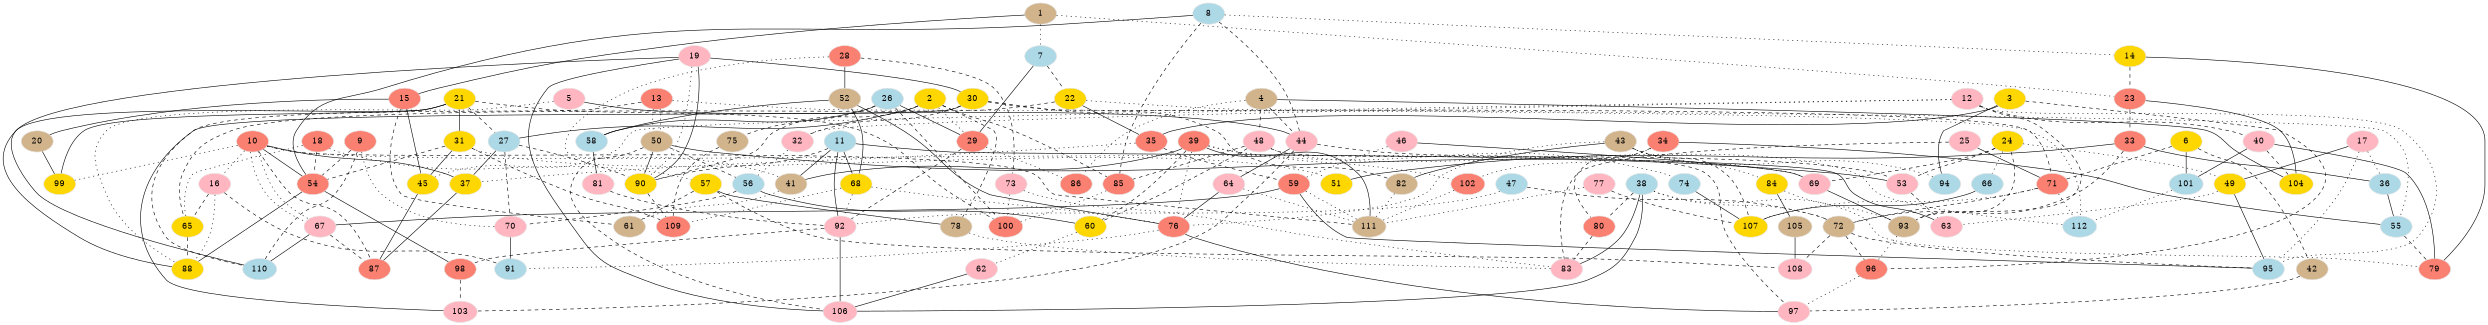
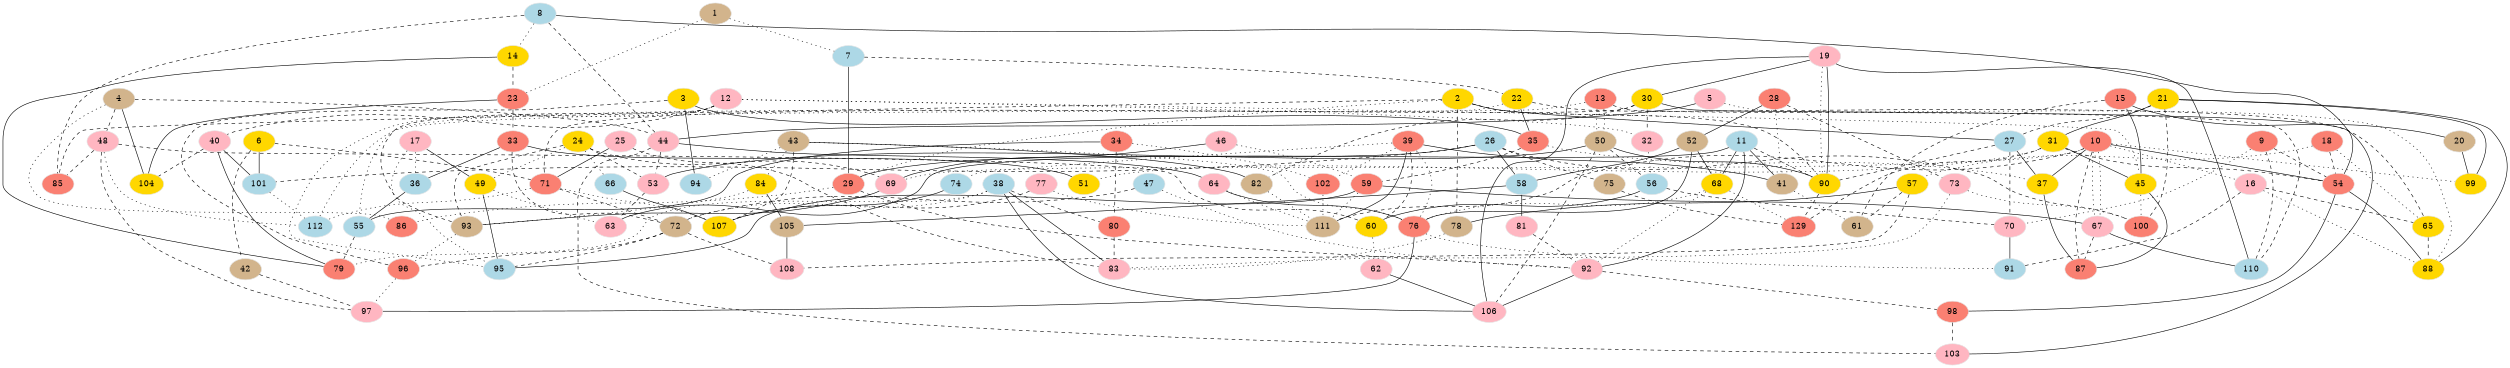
edge "1" -- "15": removed
edge "26" -- "101": added
edge "85" -- "100": now "45" -- "100"
edge "58" -- "105": added
node "109": label "109" -> "129"
